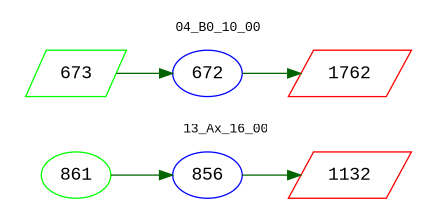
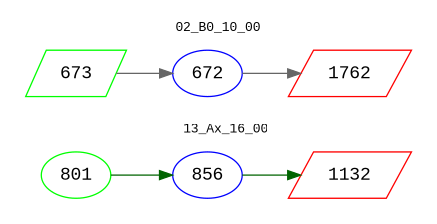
cluster "04_B0_10_00": label "04_B0_10_00" -> "02_B0_10_00"
edge "673" -> "672": color darkgreen -> gray40
edge "672" -> "1762": color darkgreen -> gray40
node "861": label "861" -> "801"
